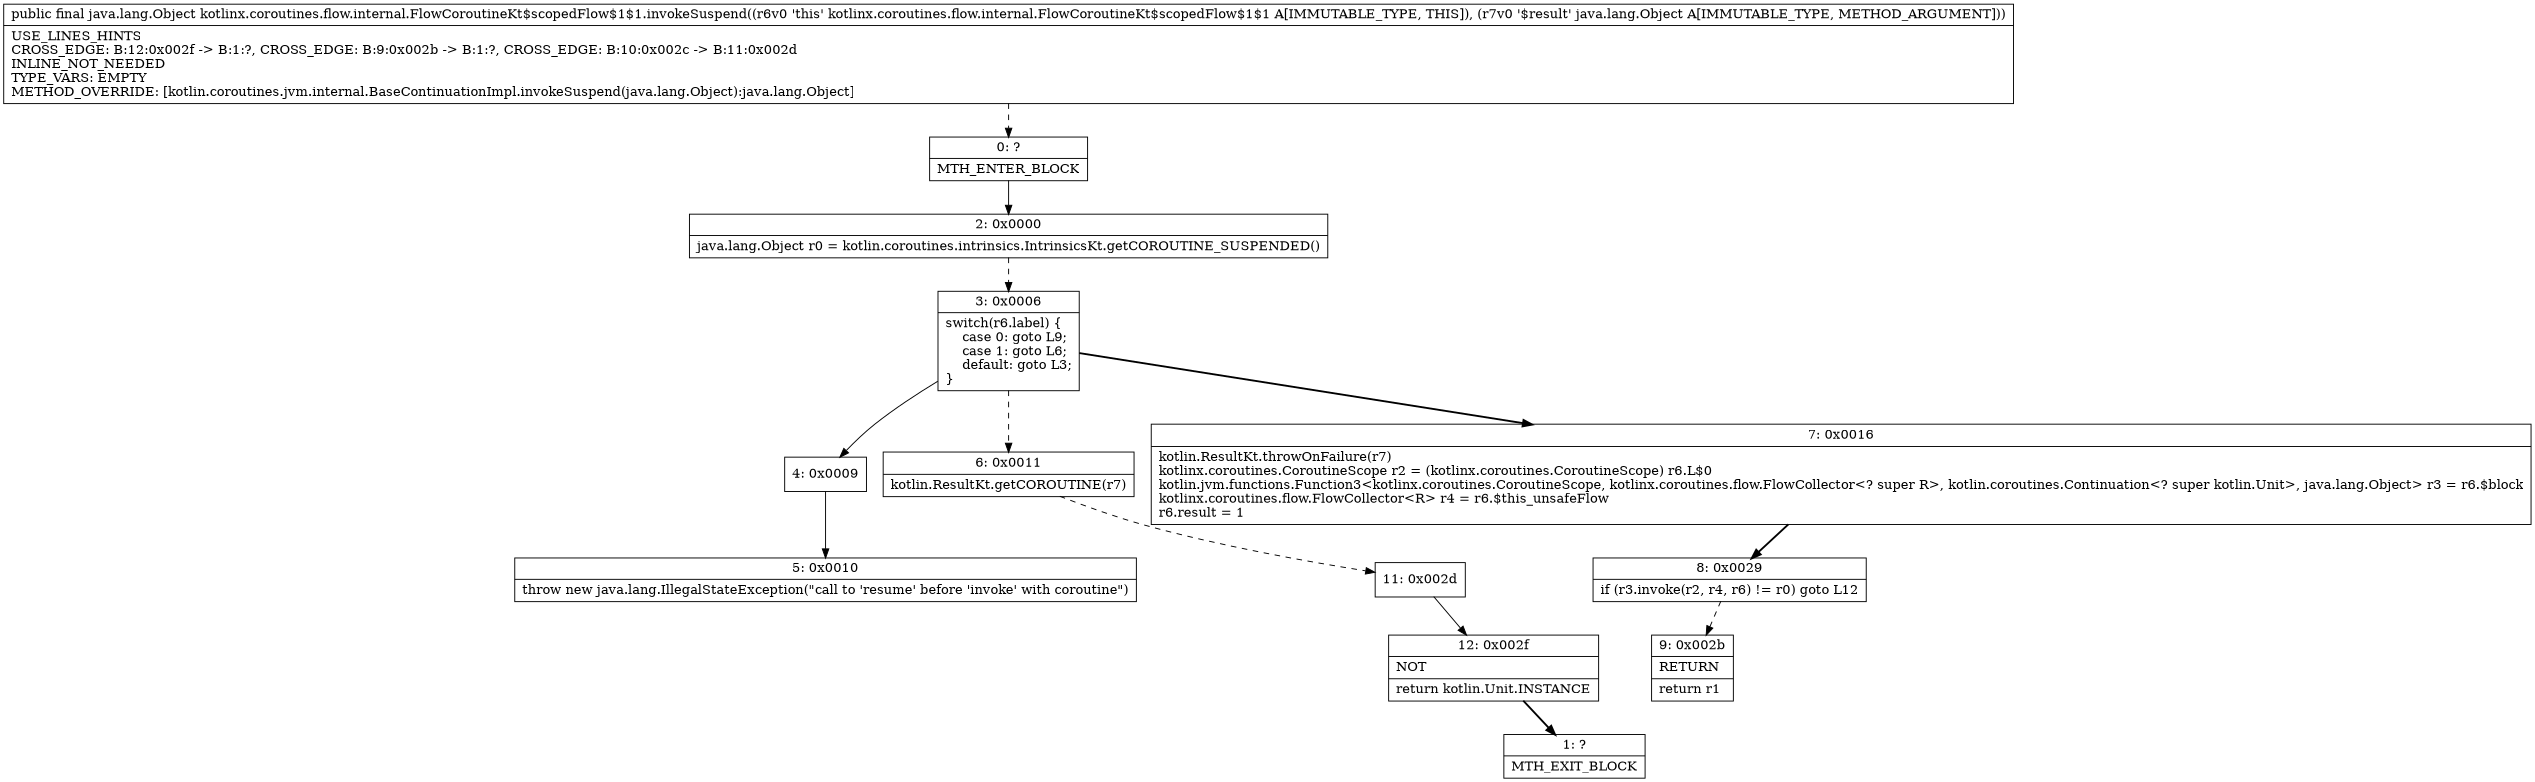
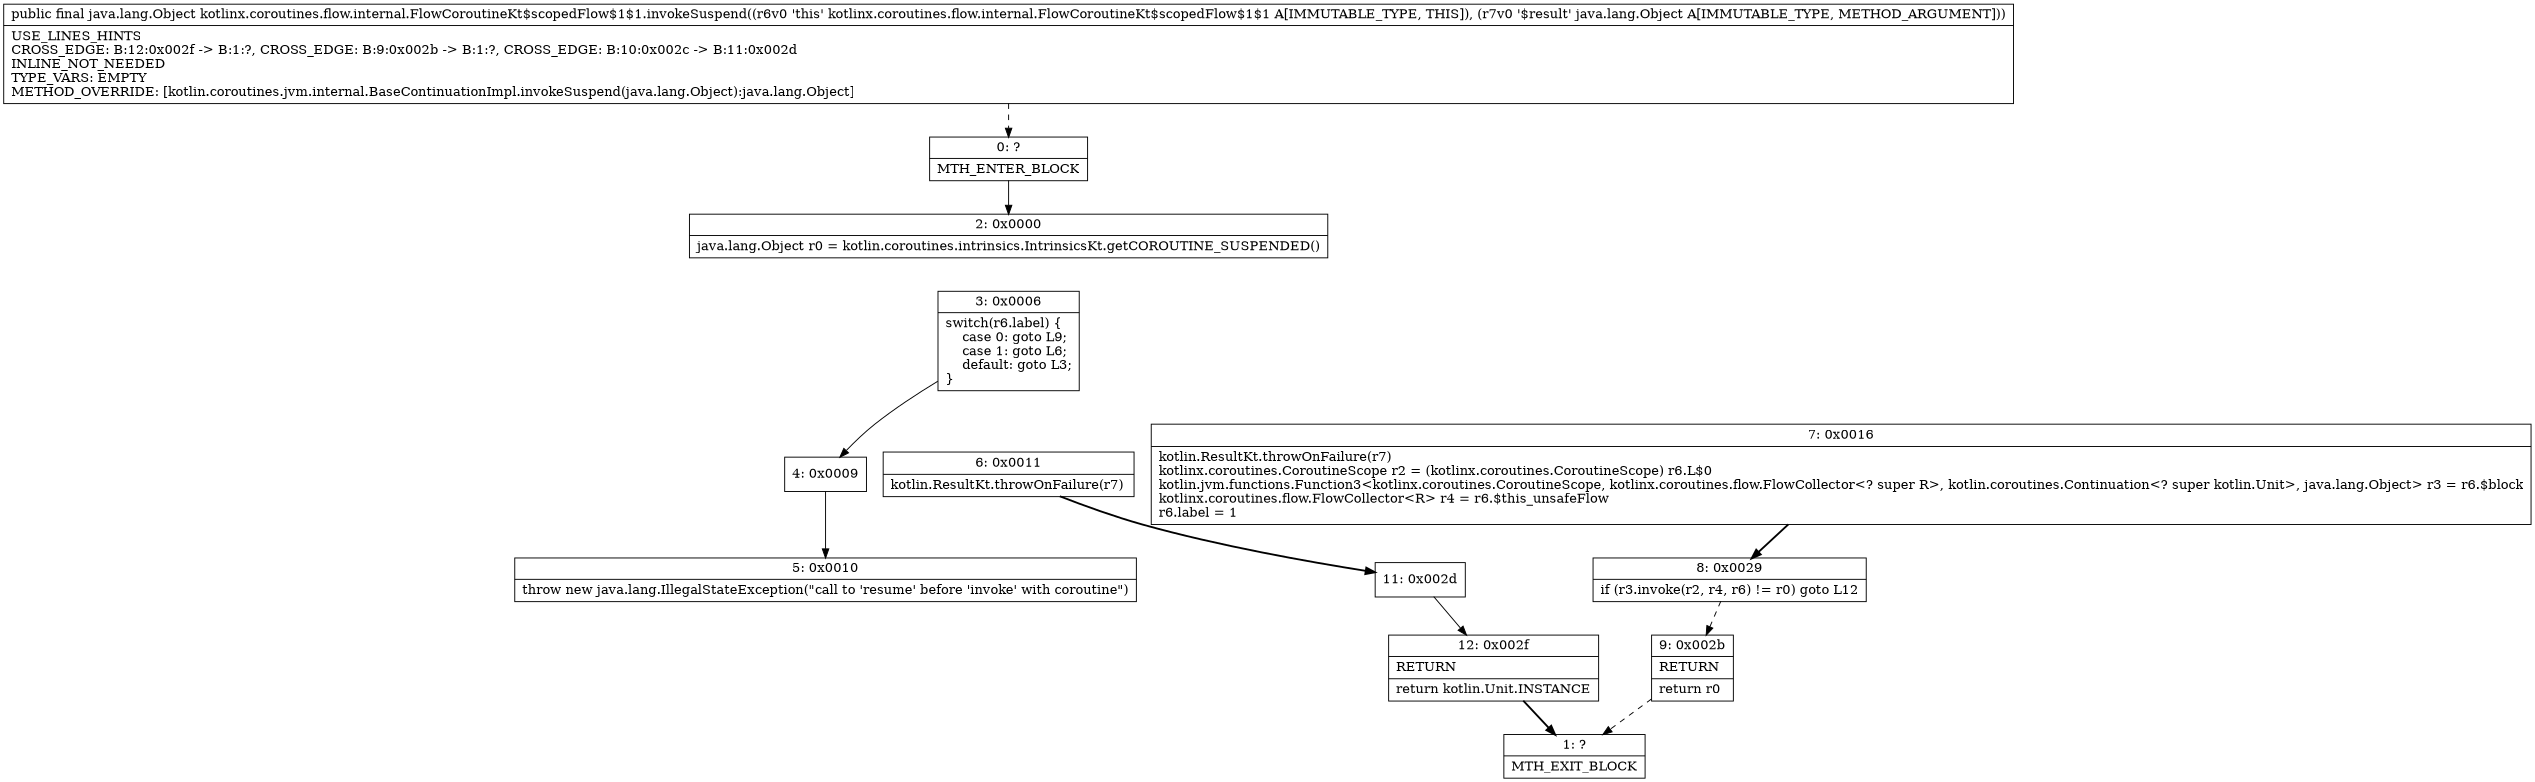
edge "2: 0x0000" -> "3: 0x0006": removed
edge "3: 0x0006" -> "7: 0x0016": removed
edge "3: 0x0006" -> "6: 0x0011": removed
node "6: 0x0011": text "kotlin.ResultKt.getCOROUTINE(r7)" -> "kotlin.ResultKt.throwOnFailure(r7)"
node "7: 0x0016": text "r6.result = 1" -> "r6.label = 1"
edge "6: 0x0011" -> "11: 0x002d": style dashed -> bold
node "12: 0x002f": text "NOT" -> "RETURN"
node "9: 0x002b": text "return r1" -> "return r0"
edge "9: 0x002b" -> "1: ?": added
